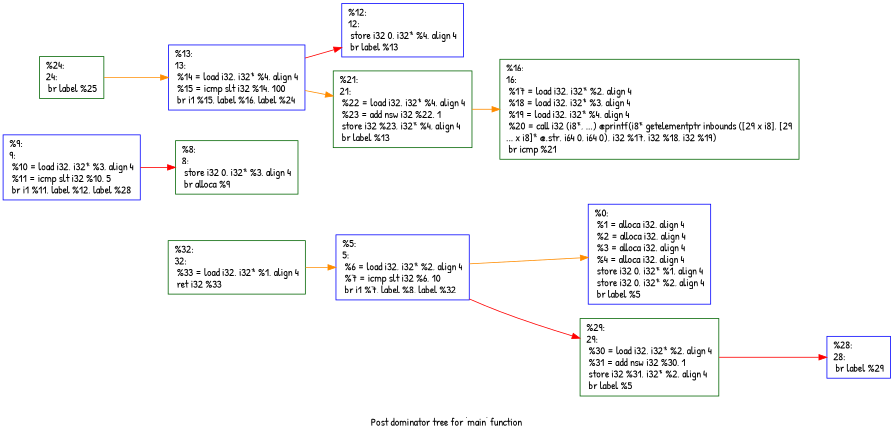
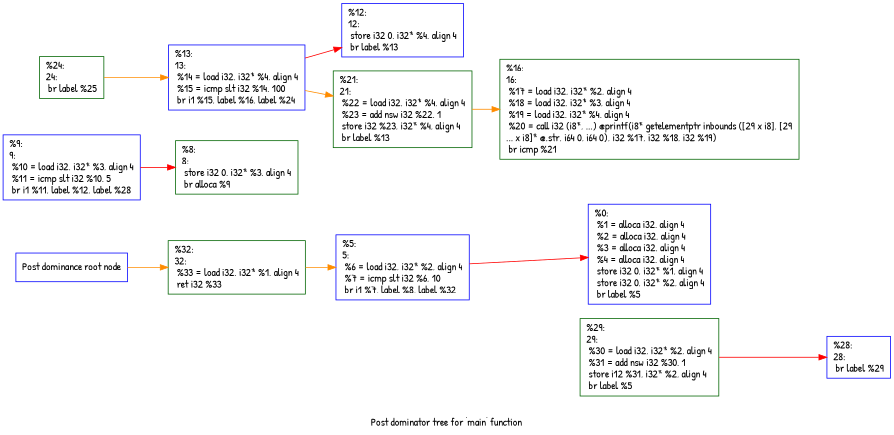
edge "%5:" -> "%0:": color darkorange -> red
node "Post dominance root node": added
edge "%5:" -> "%29:": removed
node "%29:": text "store i32 %31, i32* %2, align 4" -> "store i12 %31, i32* %2, align 4"
